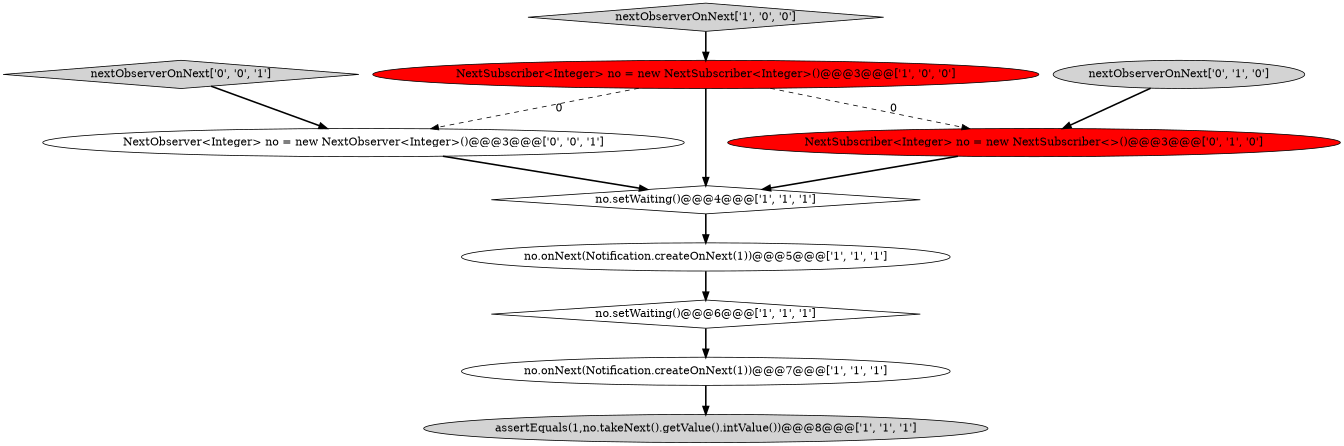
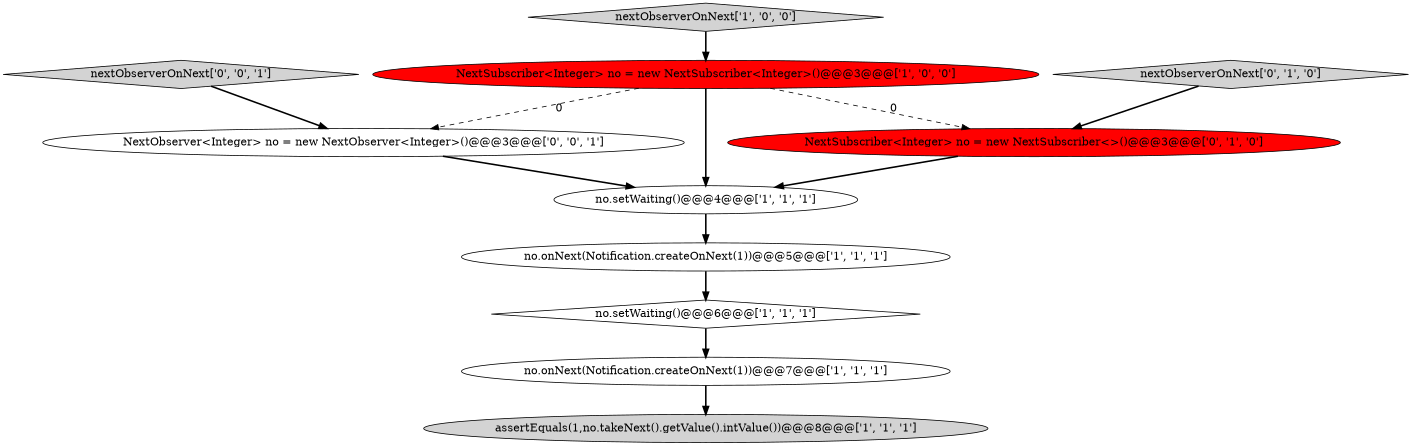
node "nextObserverOnNext['0', '1', '0']": shape ellipse -> diamond
node "no.setWaiting()@@@4@@@['1', '1', '1']": shape diamond -> ellipse
